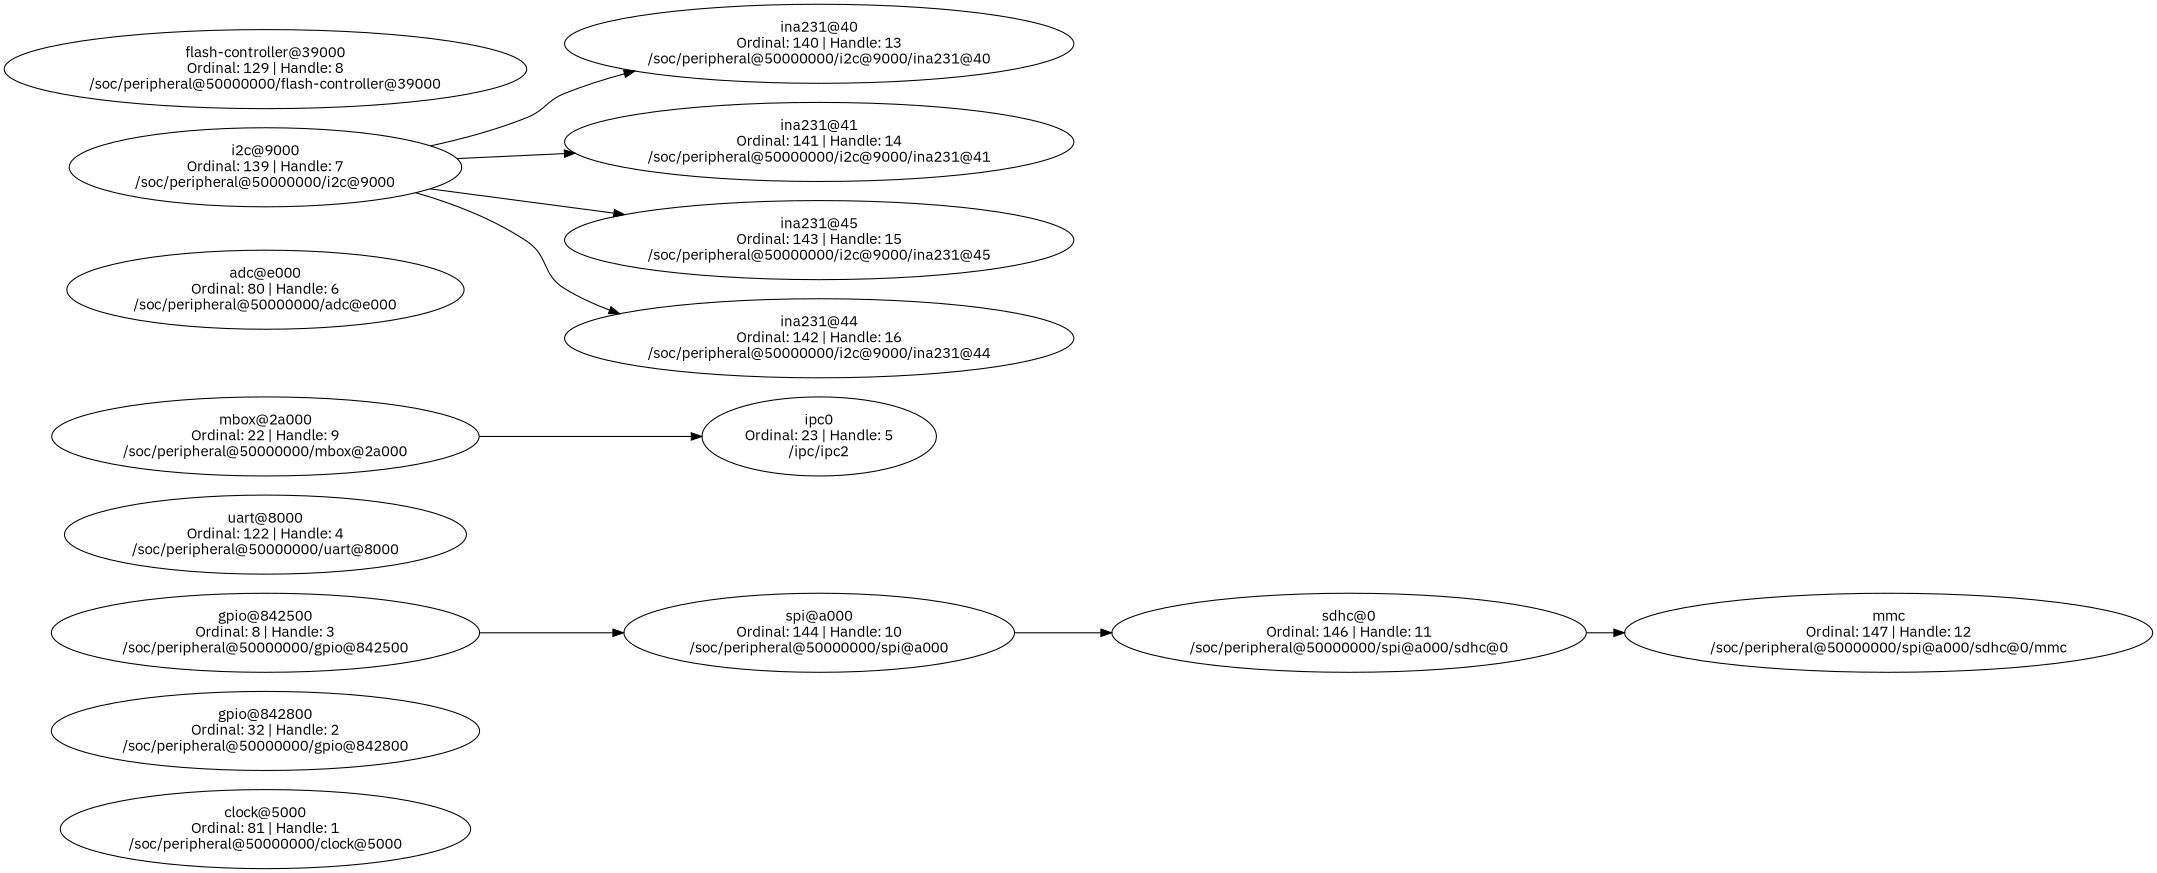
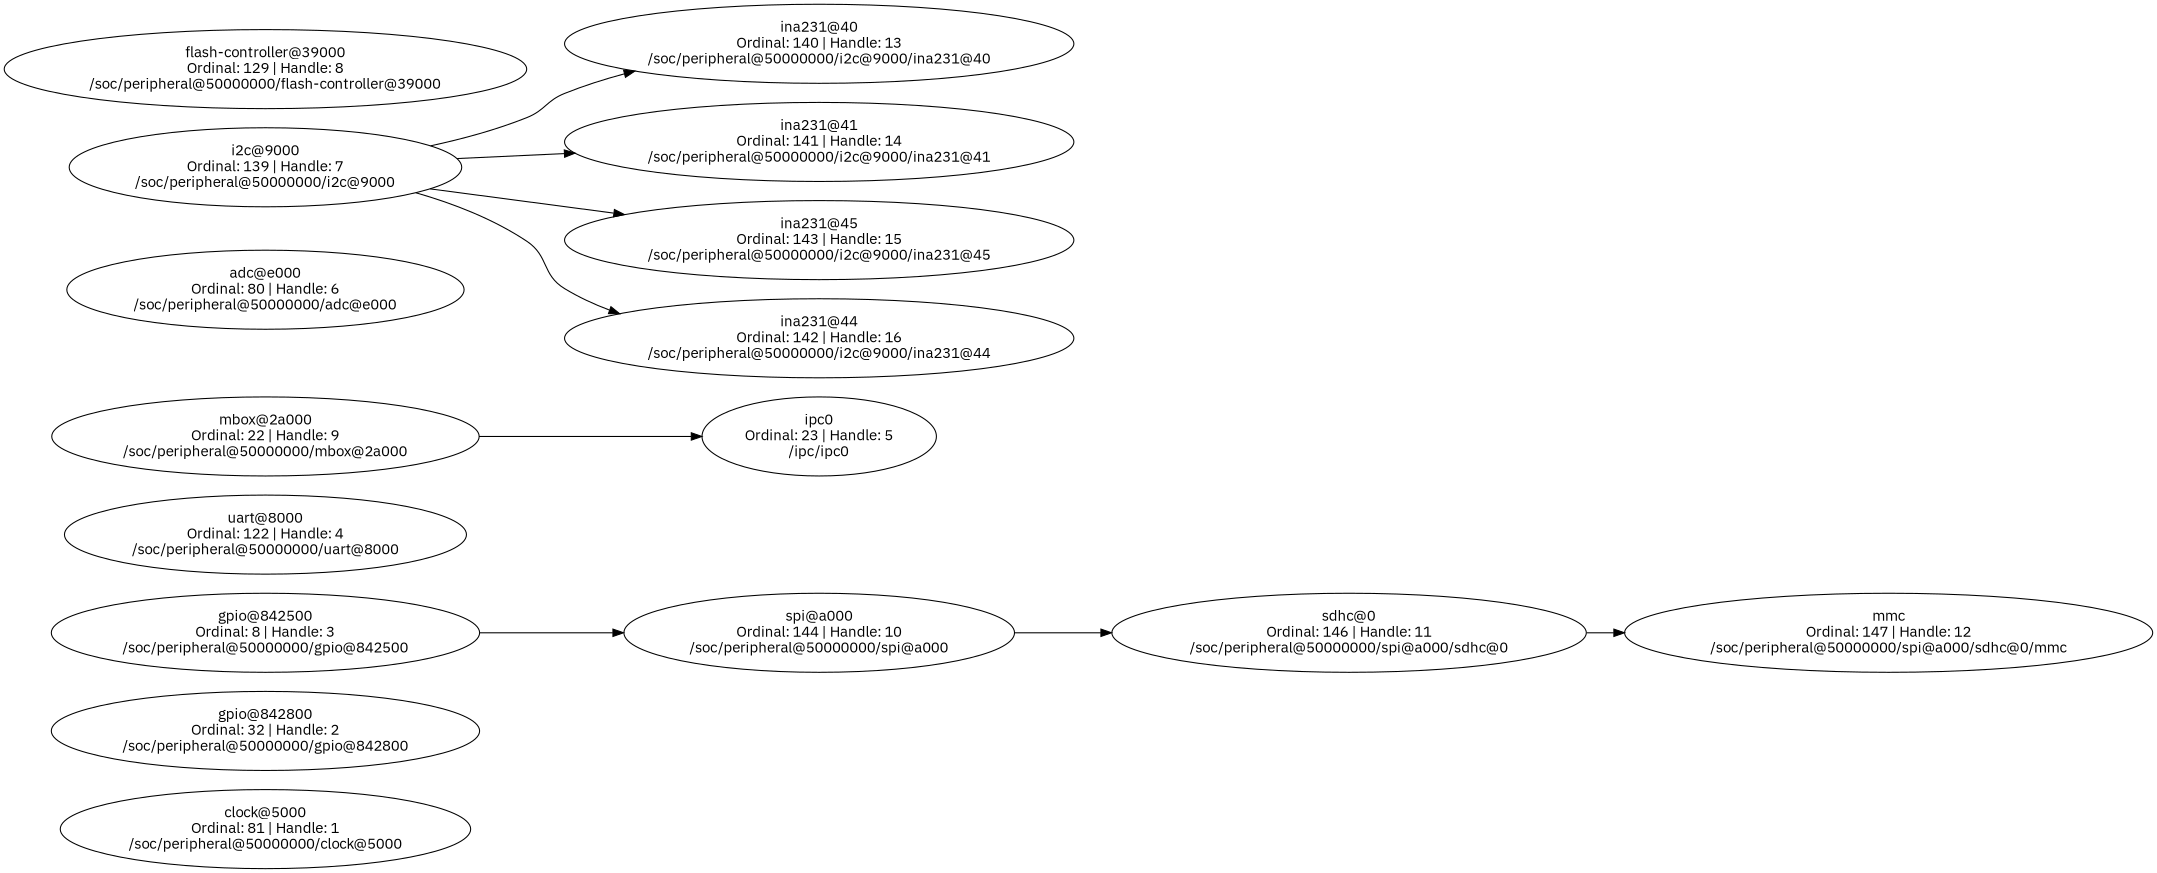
node "ipc0 Ordinal: 23 | Handle: 5 /ipc/ipc2": label "ipc0 Ordinal: 23 | Handle: 5 /ipc/ipc2" -> "ipc0 Ordinal: 23 | Handle: 5 /ipc/ipc0"
